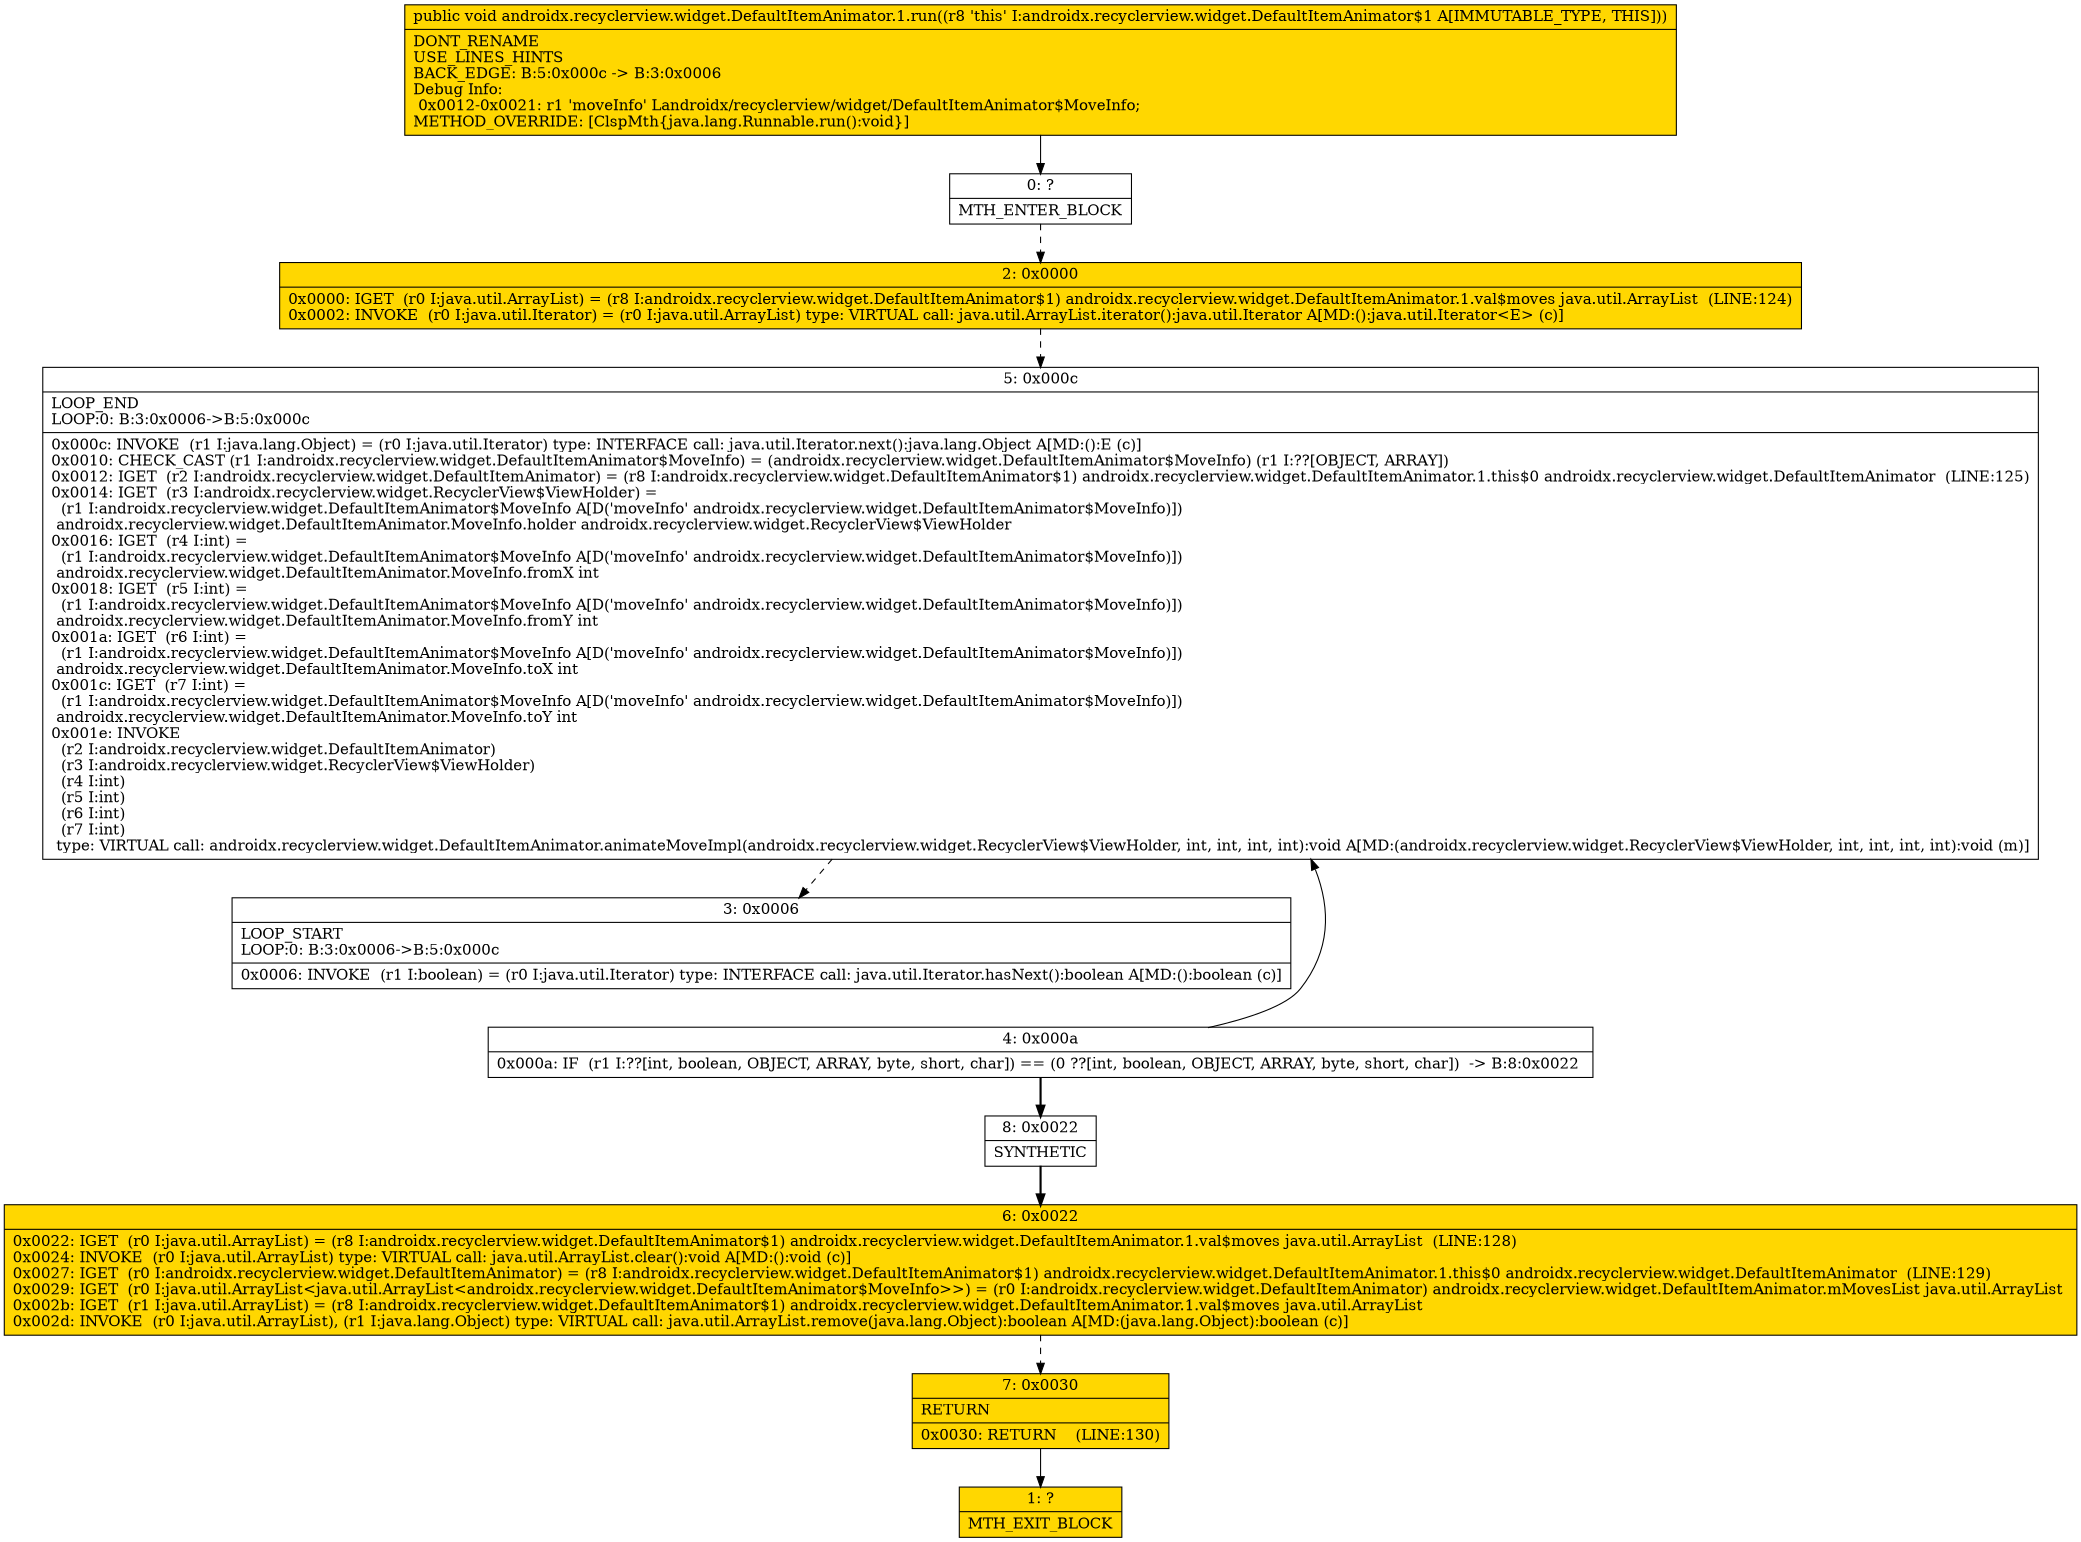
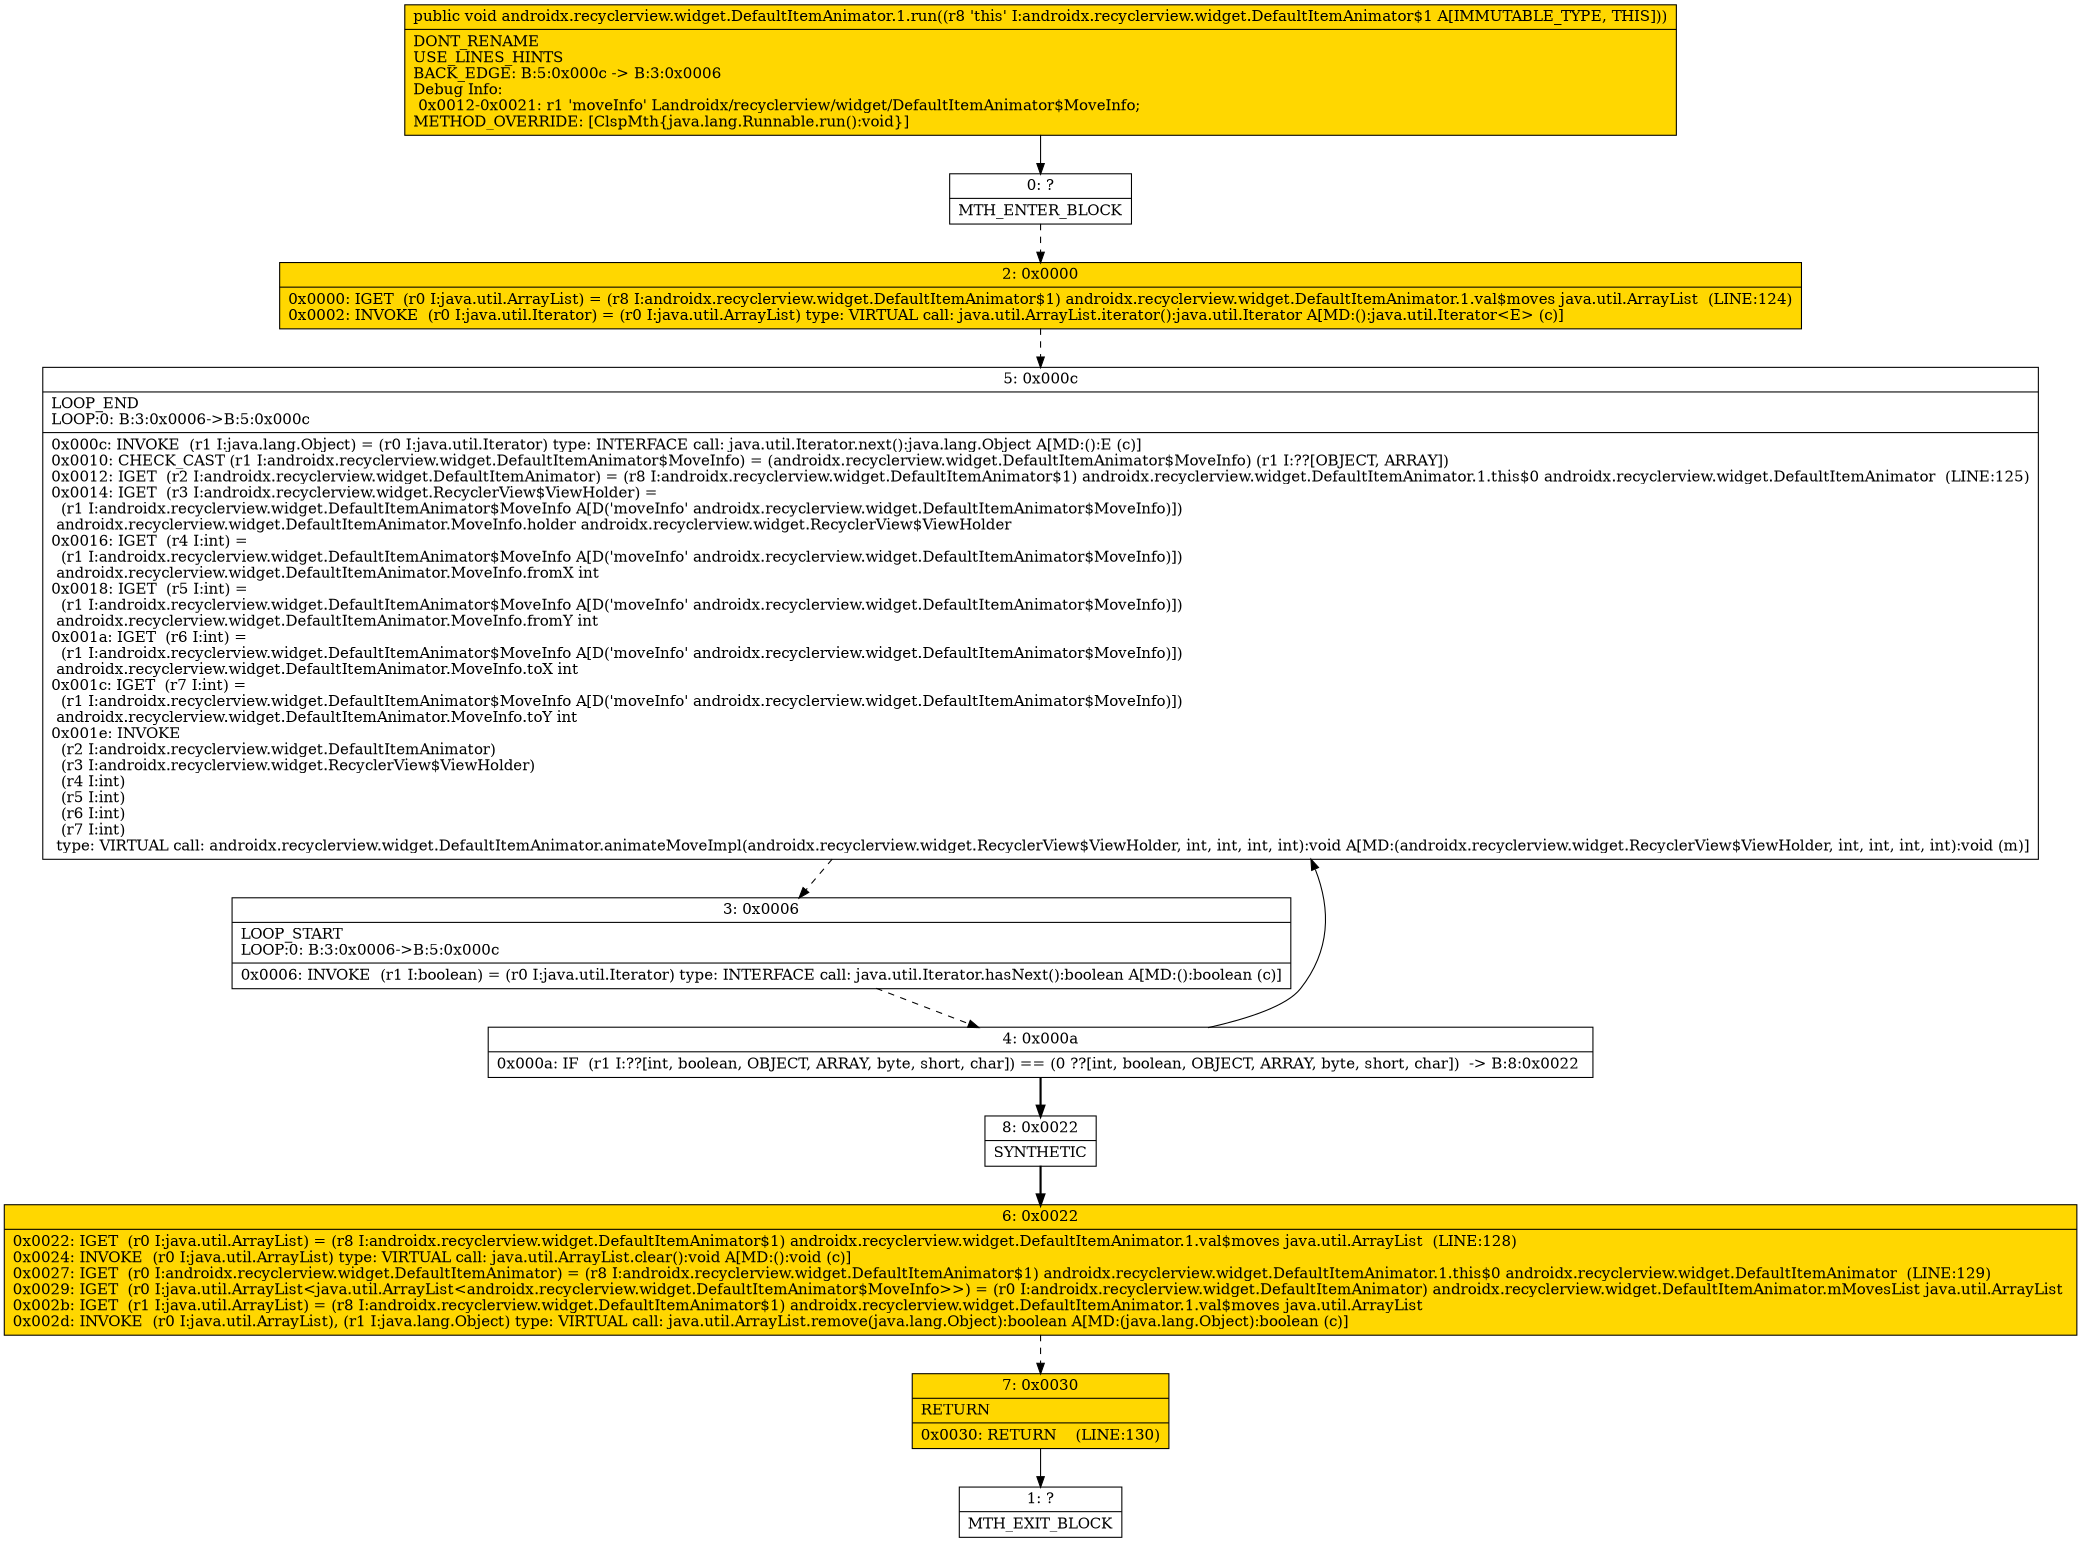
edge "3: 0x0006" -> "4: 0x000a": added
node "1: ?": fillcolor gold -> white
